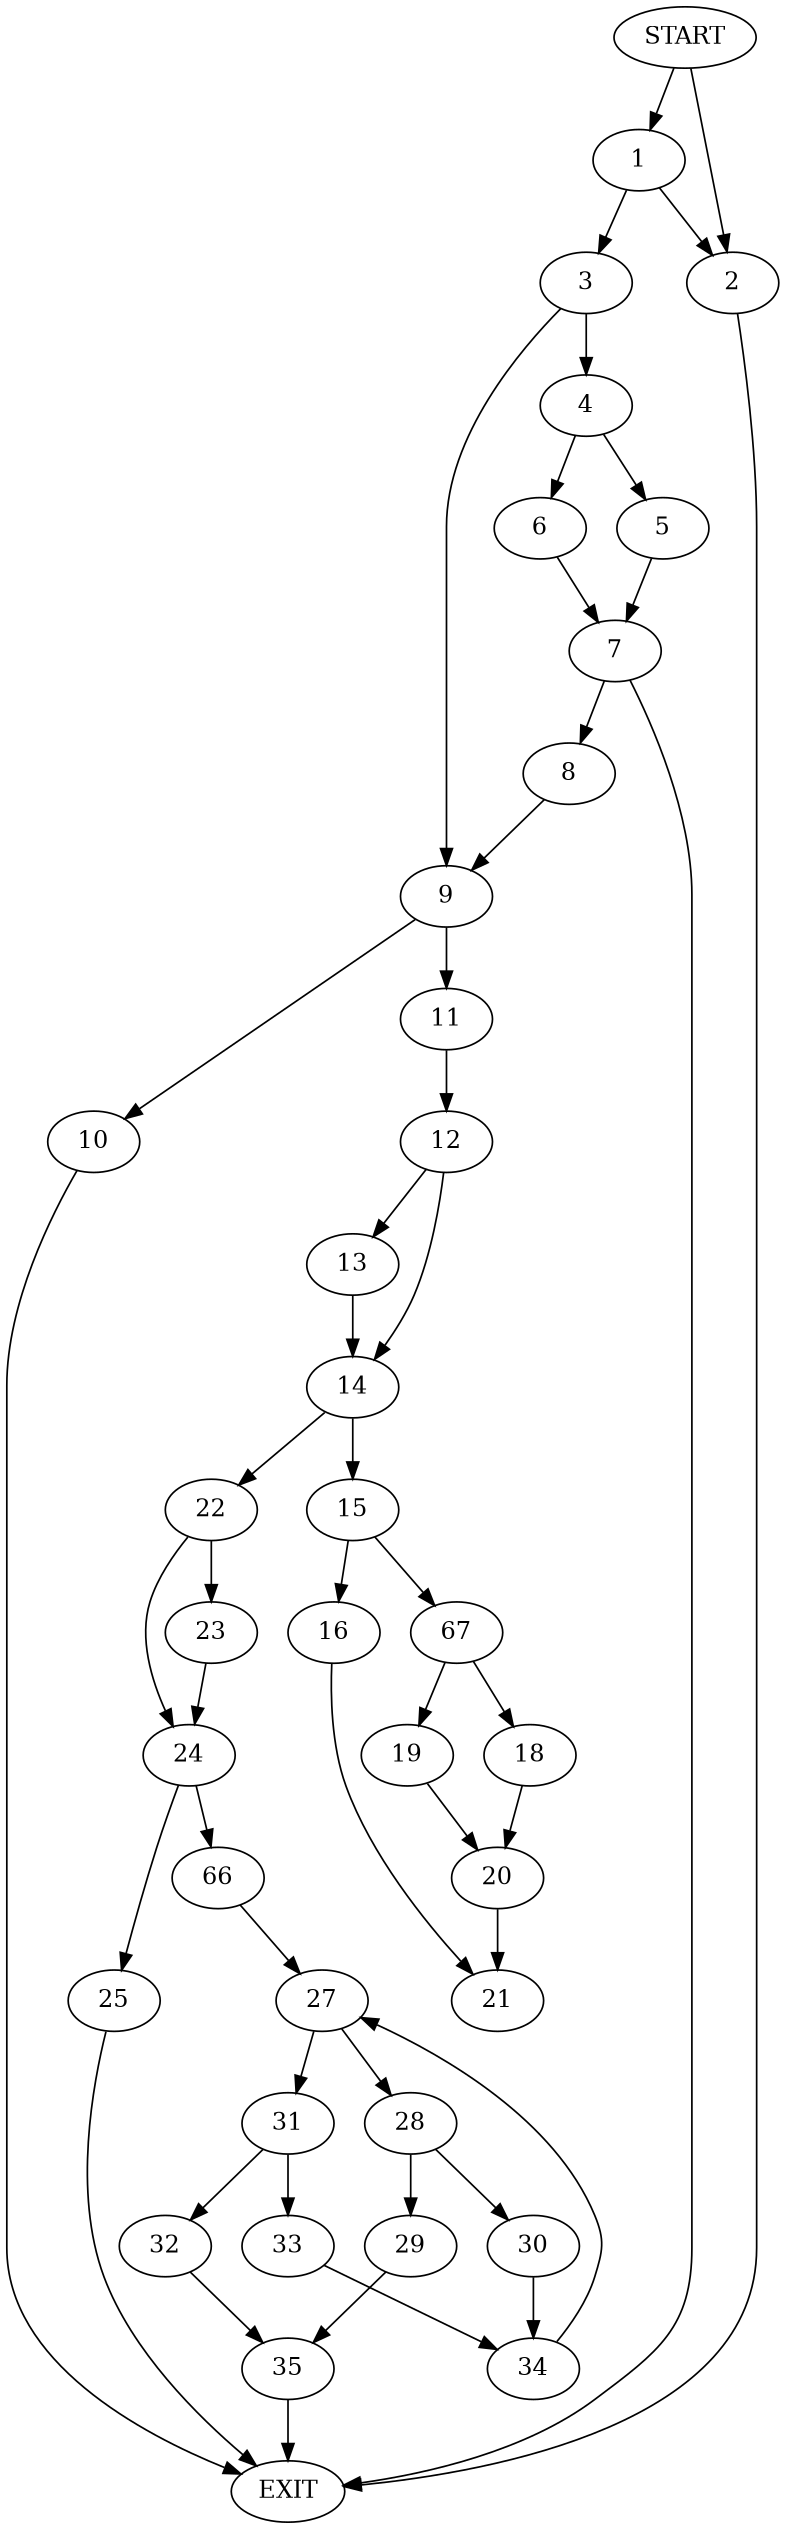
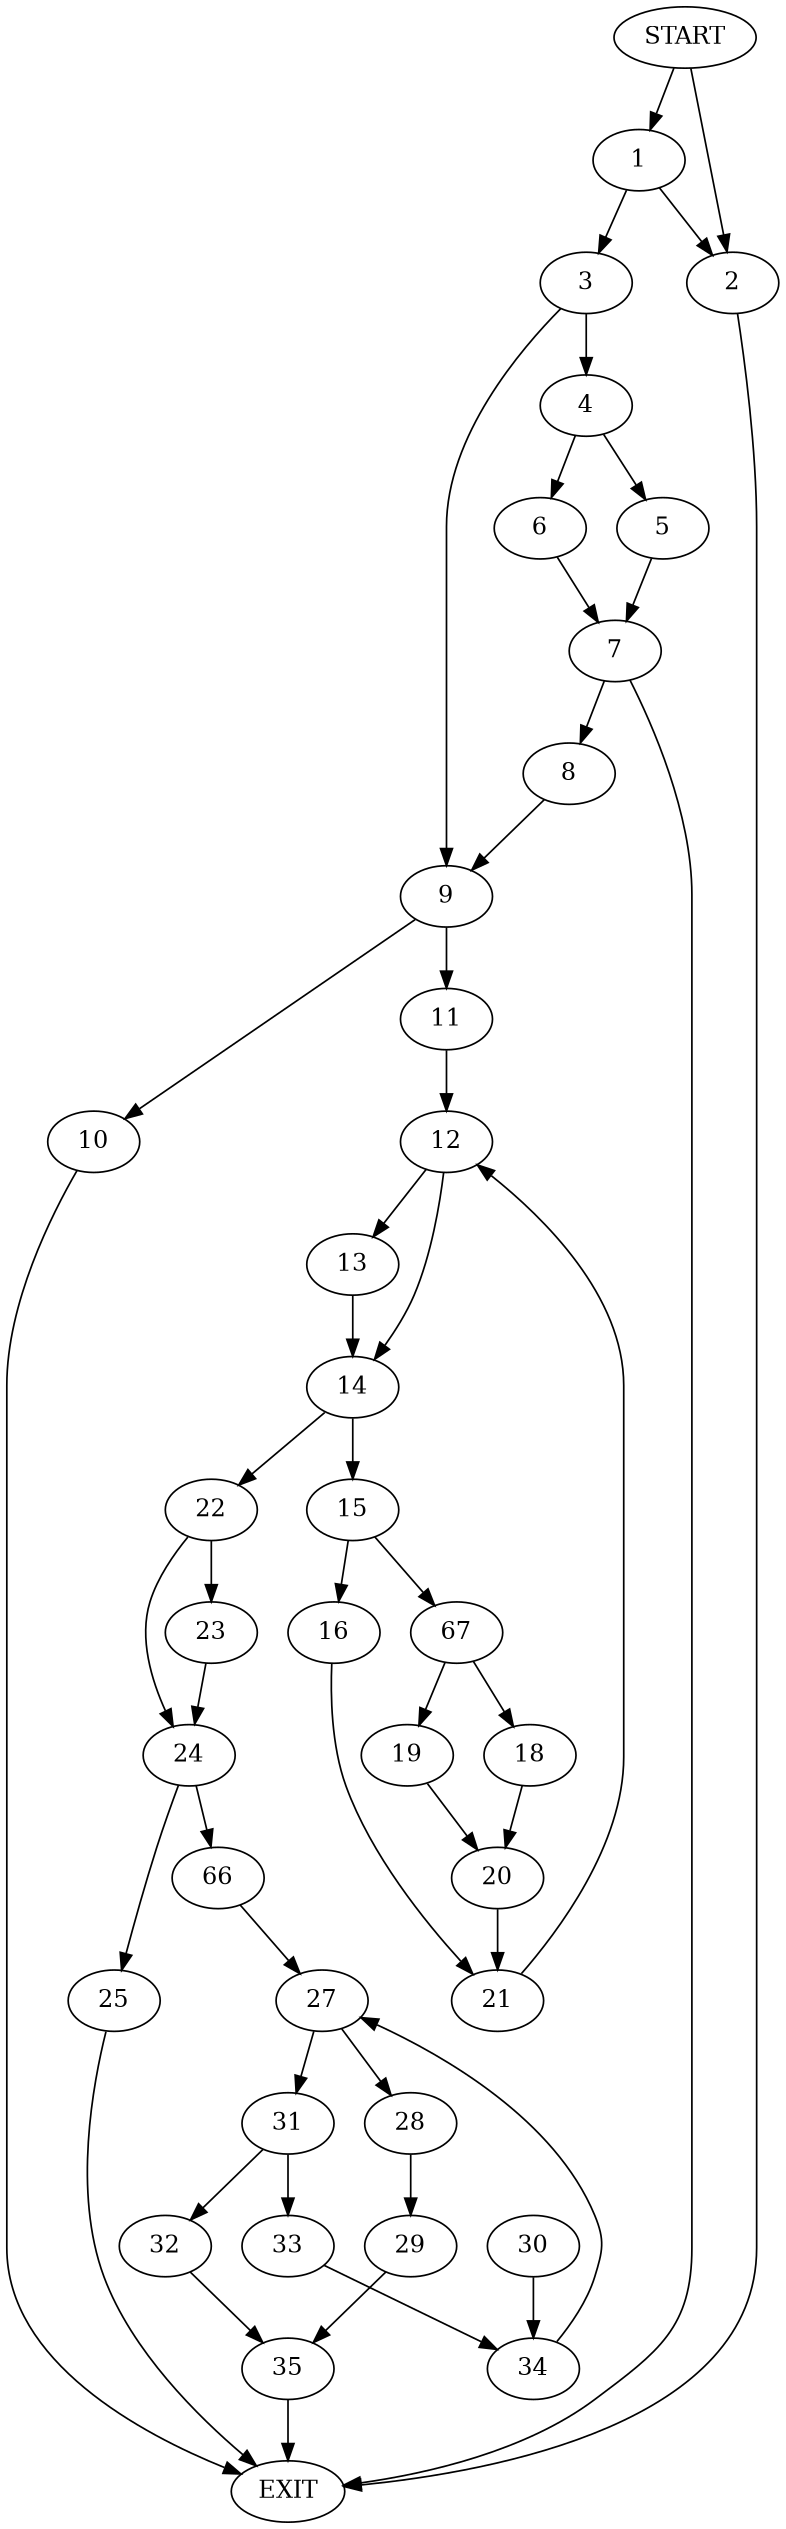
edge "21" -> "12": added
edge "28" -> "30": removed
